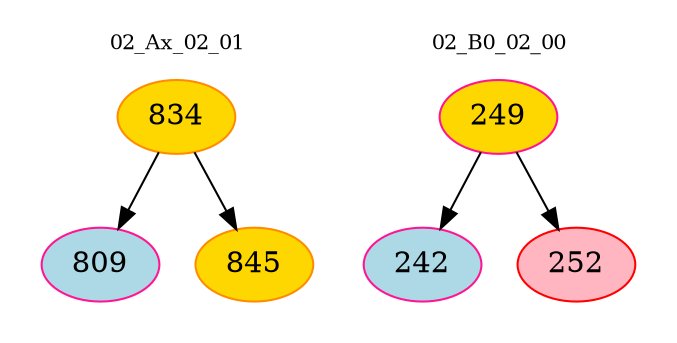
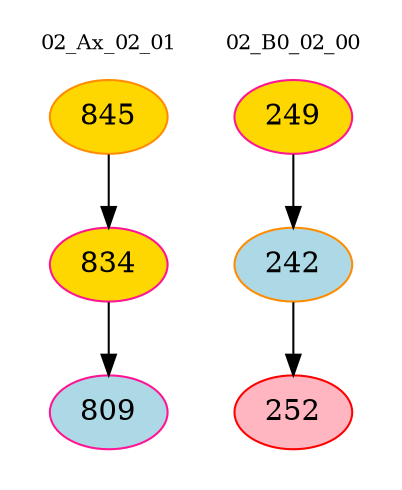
node "834": color darkorange -> deeppink
edge "834" -> "845": reversed
edge "249" -> "252": now "242" -> "252"
node "242": color deeppink -> darkorange
